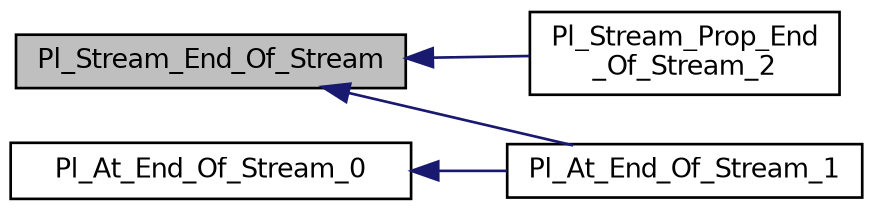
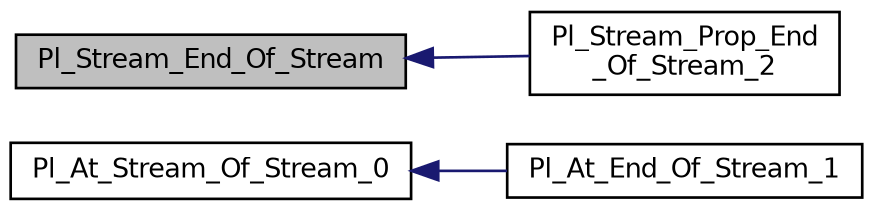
edge "Pl_At_End_Of_Stream_1" -> "Pl_Stream_End_Of_Stream": removed
node "Pl_At_End_Of_Stream_0": label "Pl_At_End_Of_Stream_0" -> "Pl_At_Stream_Of_Stream_0"
